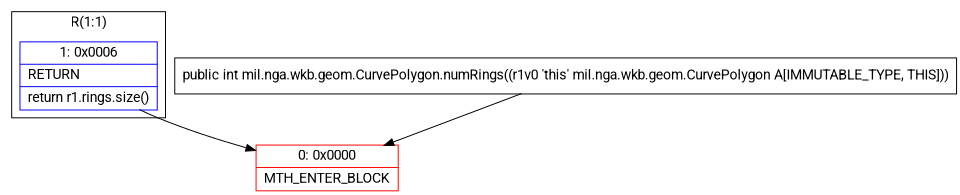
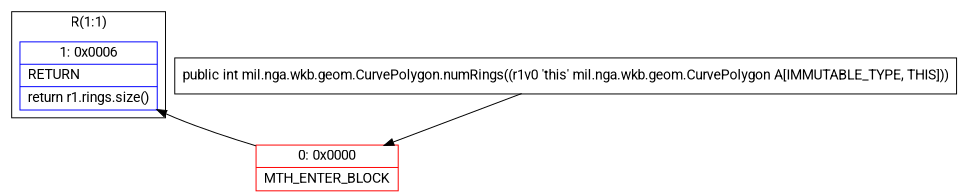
edge "1: 0x0006" -> "0: 0x0000": reversed
